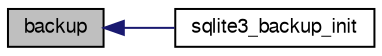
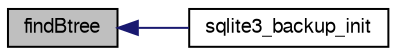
node "backup": label "backup" -> "findBtree"
